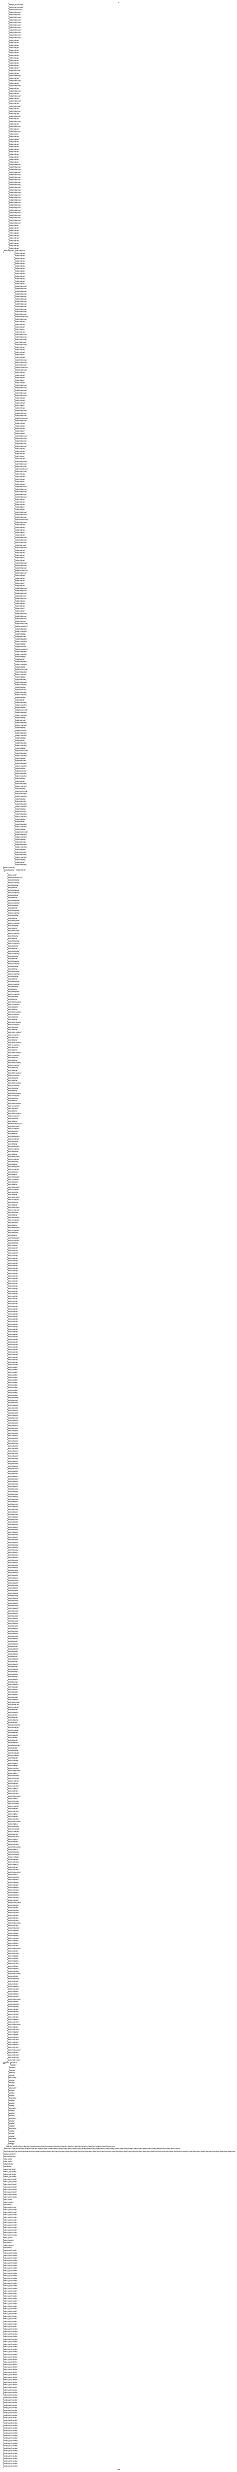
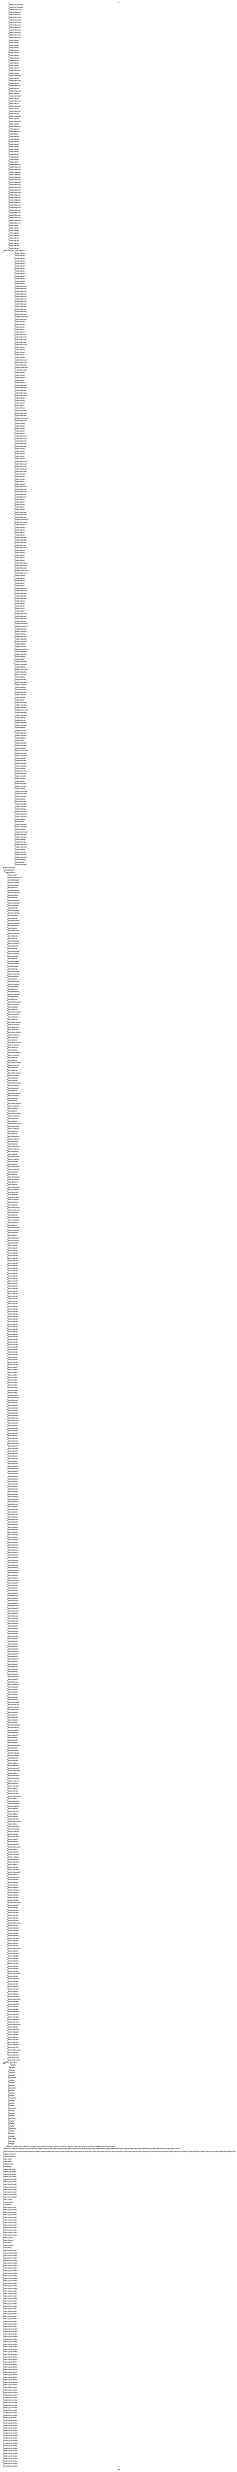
edge "l471" -> "l474": now "l473" -> "l474"
